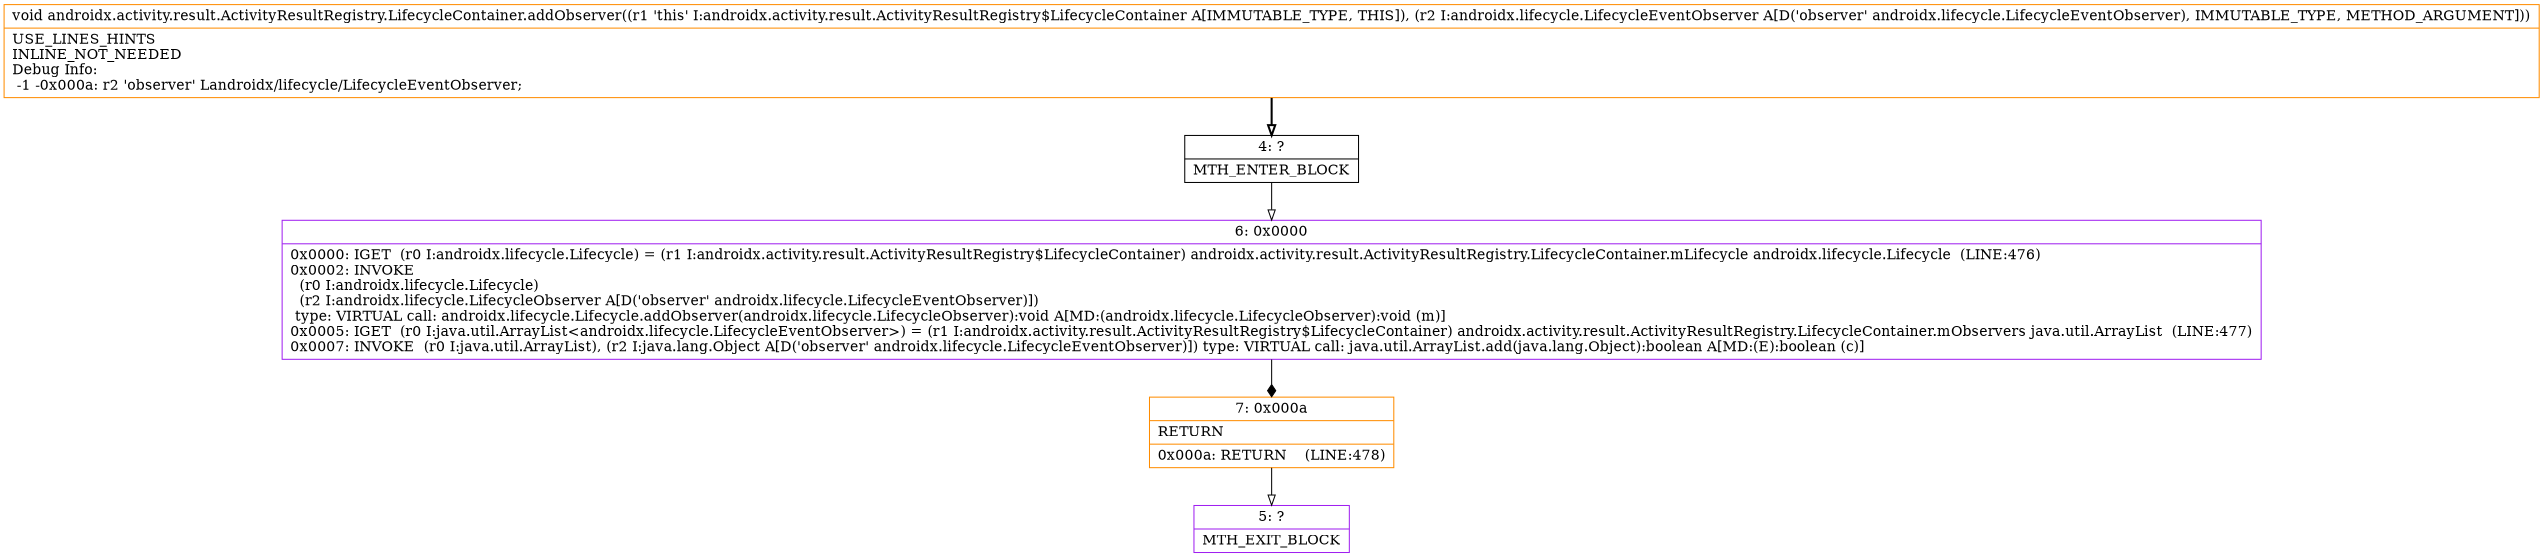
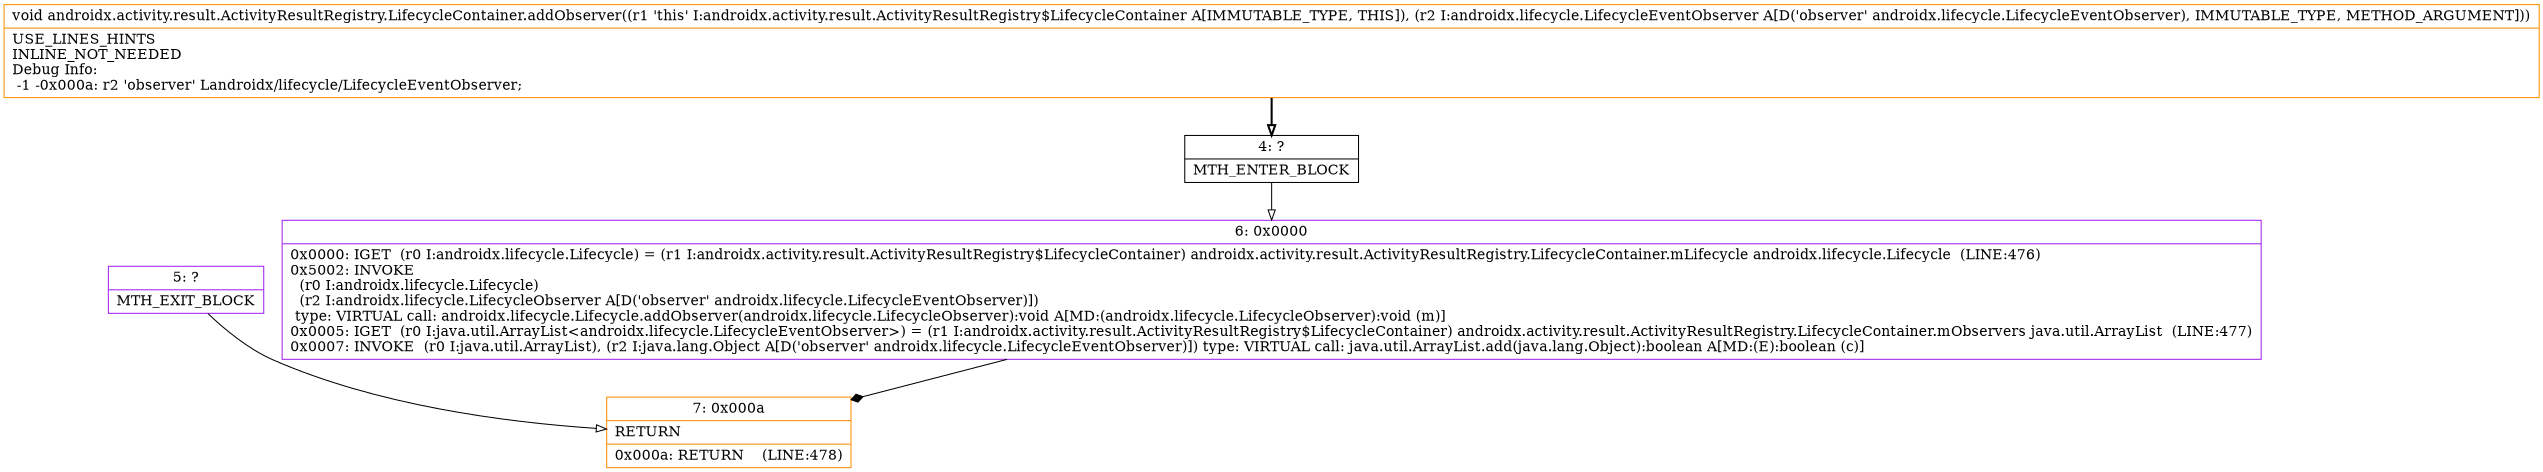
node "6: 0x0000": text "0x0002: INVOKE" -> "0x5002: INVOKE"
edge "7: 0x000a" -> "5: ?": reversed
